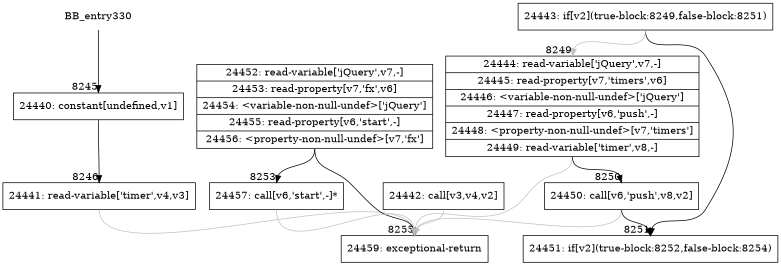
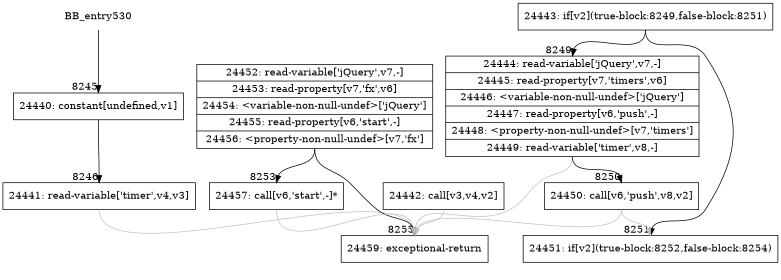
node "BB_entry330": label "BB_entry330" -> "BB_entry530"
edge "24443: if[v2](true-block:8249,false-block:8251)" -> "24444: read-variable['jQuery',v7,-]": color gray -> black
edge "24450: call[v6,'push',v8,v2]" -> "24451: if[v2](true-block:8252,false-block:8254)": color black -> gray
